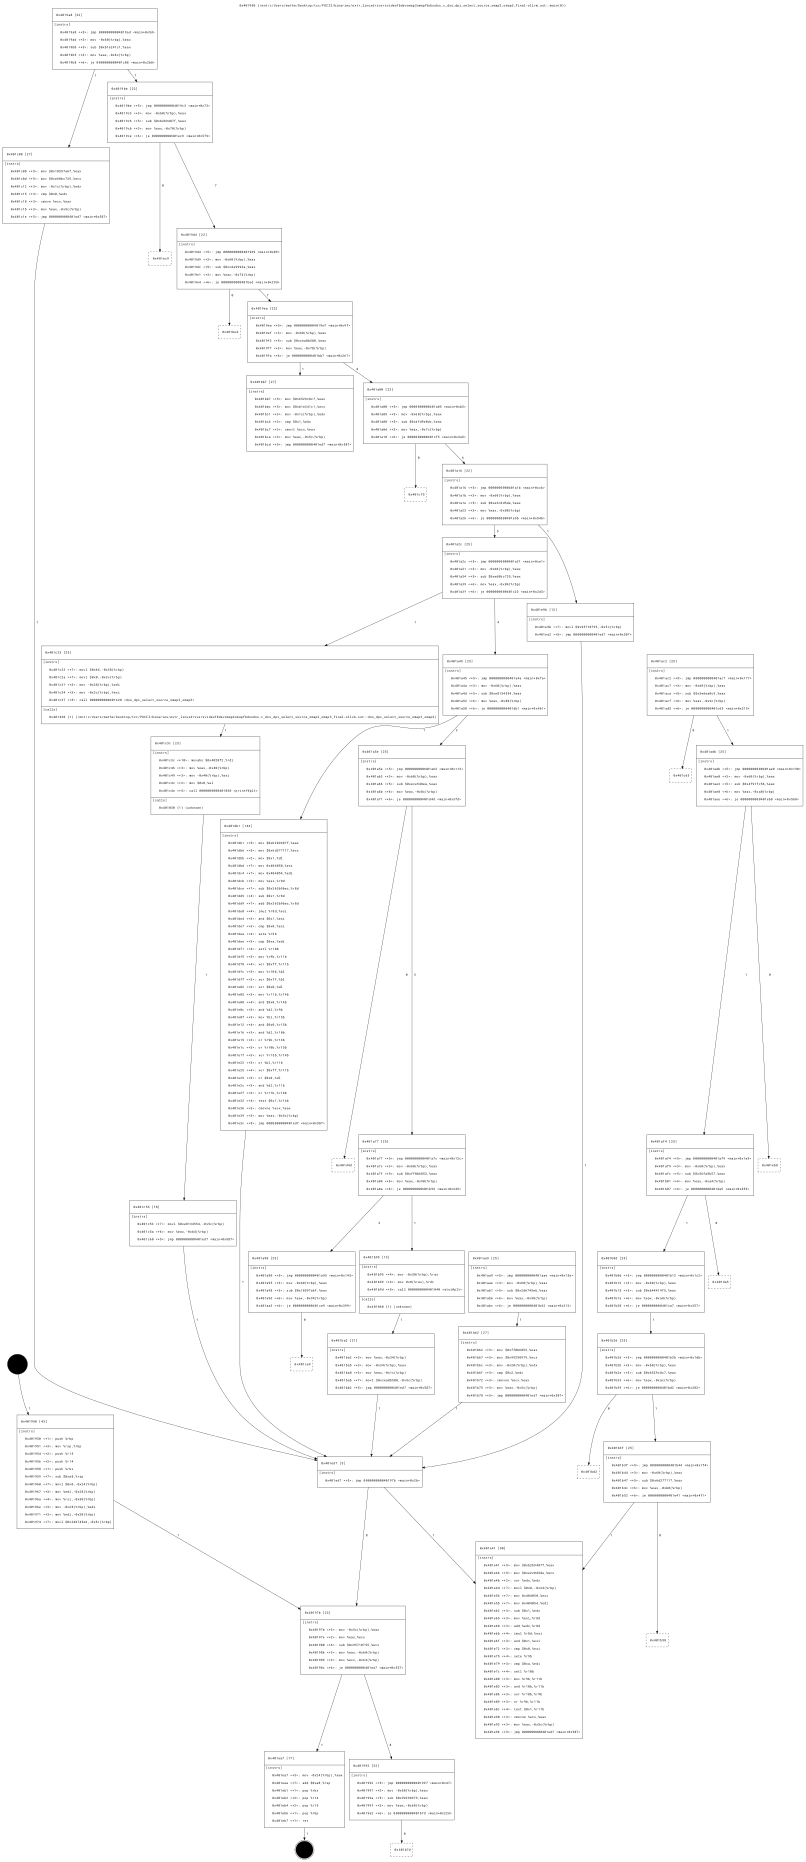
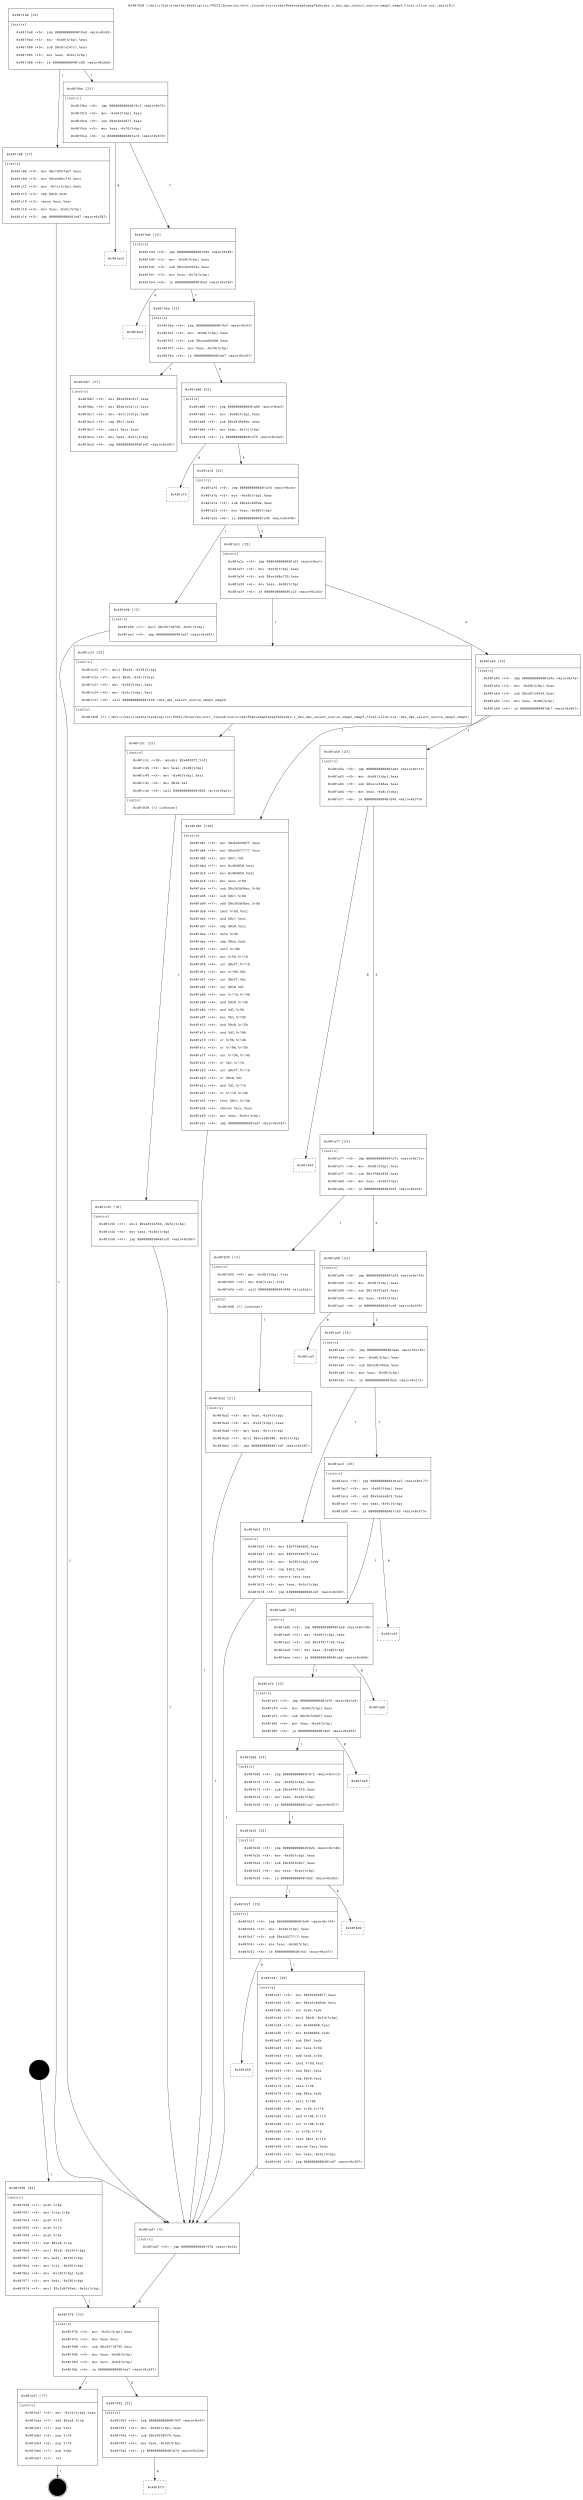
edge "0x401a90 [25]" -> "0x401aa9 [25]": added, label "2"
edge "0x401aa9 [25]" -> "0x401ac2 [25]": added, label "1"
edge "0x401ed7 [5]" -> "0x401e41 [90]": reversed
